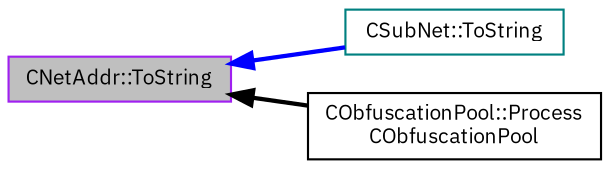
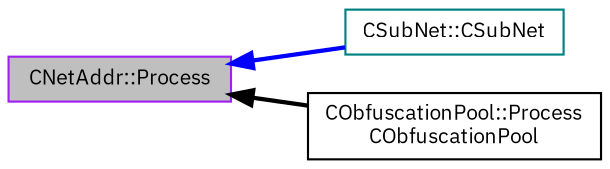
node "CSubNet::ToString": label "CSubNet::ToString" -> "CSubNet::CSubNet"
node "CNetAddr::ToString": label "CNetAddr::ToString" -> "CNetAddr::Process"
